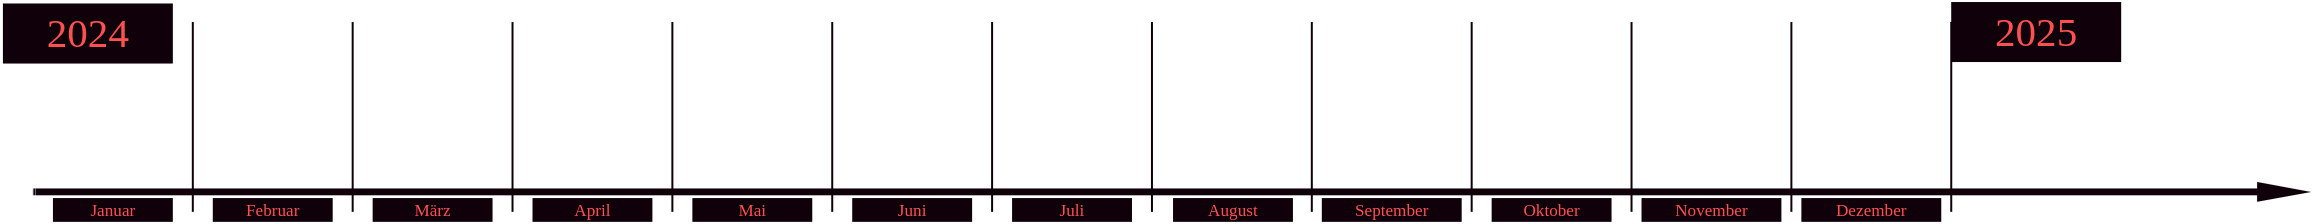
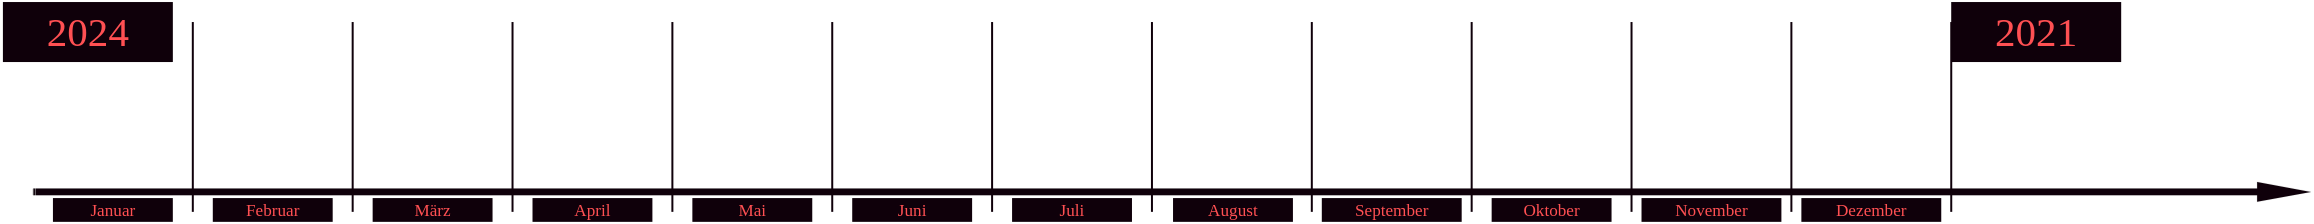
node "2025": label "2025" -> "2021"
node "2024": moved (87, 34) -> (87, 32)
